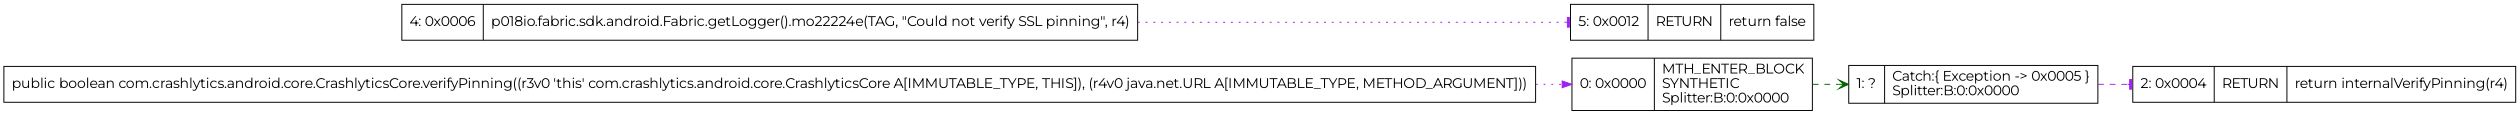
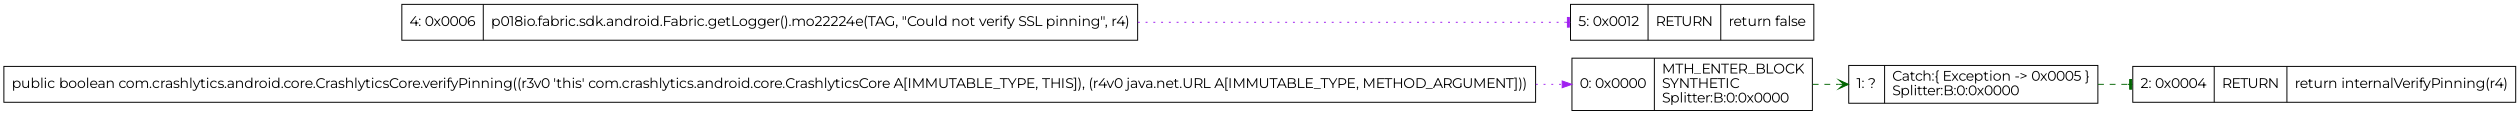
edge "1: ?" -> "2: 0x0004": color purple -> darkgreen
